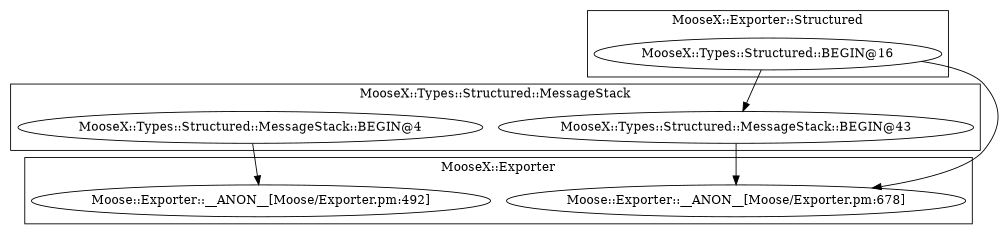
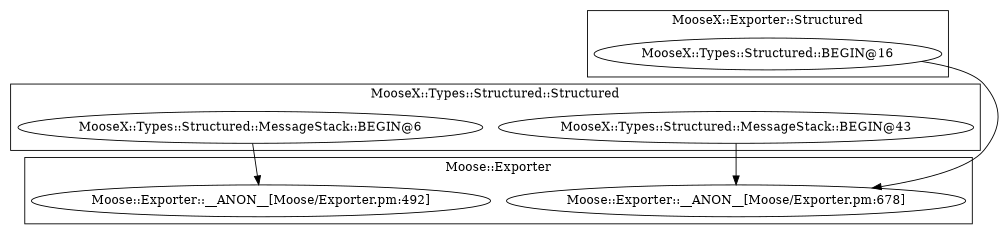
edge "MooseX::Types::Structured::BEGIN@16" -> "MooseX::Types::Structured::MessageStack::BEGIN@43": removed
cluster "MooseX::Types::Structured::MessageStack": label "MooseX::Types::Structured::MessageStack" -> "MooseX::Types::Structured::Structured"
node "MooseX::Types::Structured::MessageStack::BEGIN@4": label "MooseX::Types::Structured::MessageStack::BEGIN@4" -> "MooseX::Types::Structured::MessageStack::BEGIN@6"
cluster "MooseX::Exporter": label "MooseX::Exporter" -> "Moose::Exporter"
